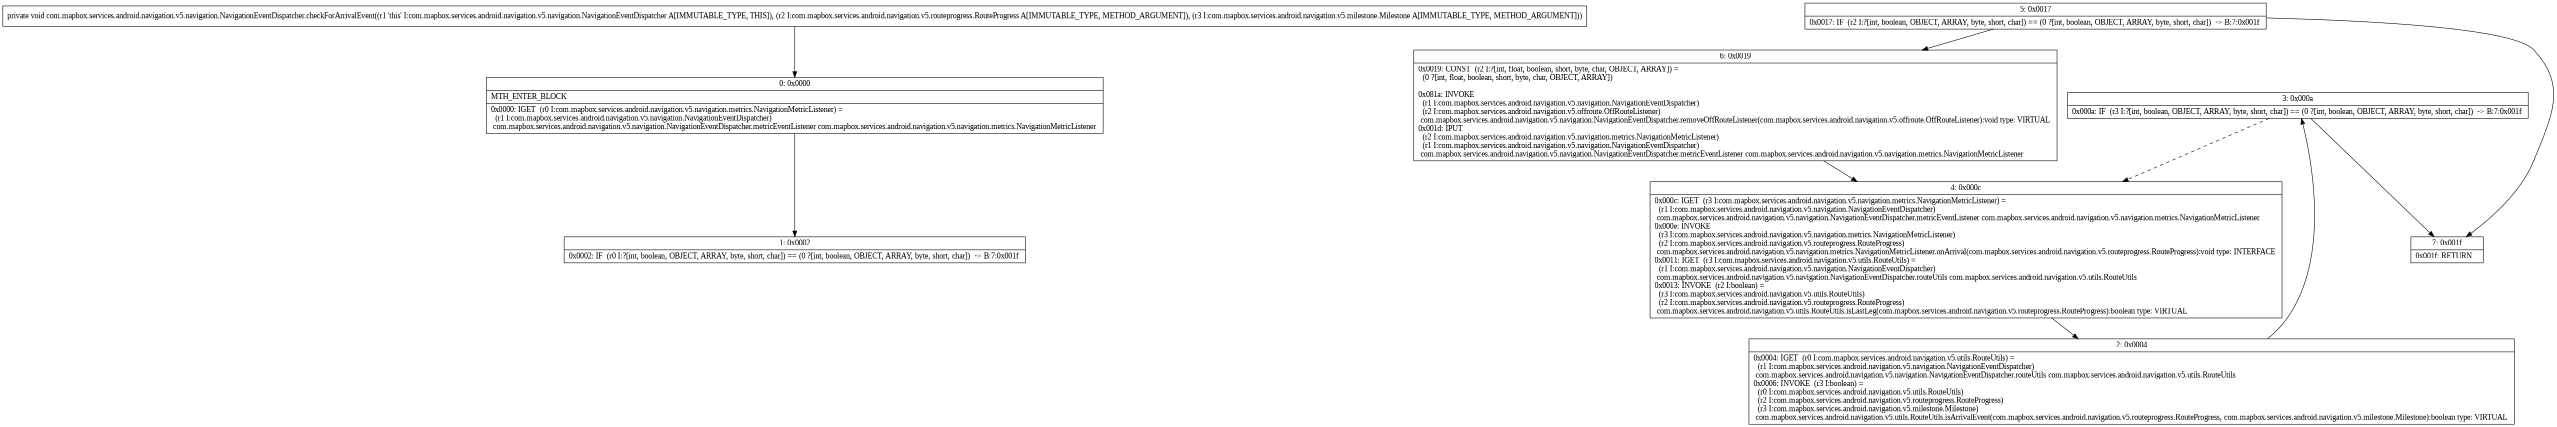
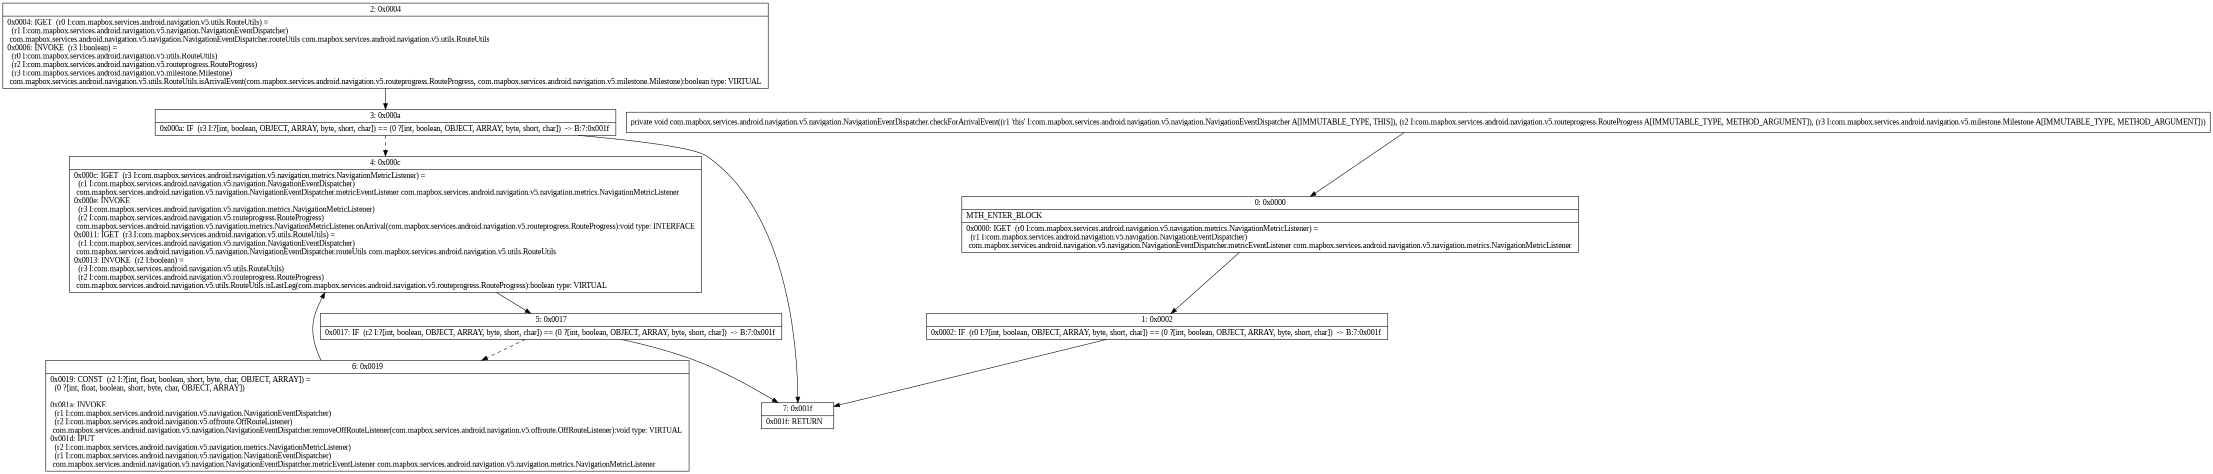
edge "5: 0x0017" -> "6: 0x0019": style solid -> dashed
edge "4: 0x000c" -> "2: 0x0004": now "4: 0x000c" -> "5: 0x0017"
edge "1: 0x0002" -> "7: 0x001f": added
